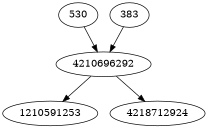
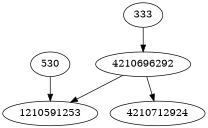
node "383": label "383" -> "333"
edge "530" -> "4210696292": now "530" -> "1210591253"
node "4218712924": label "4218712924" -> "4210712924"
